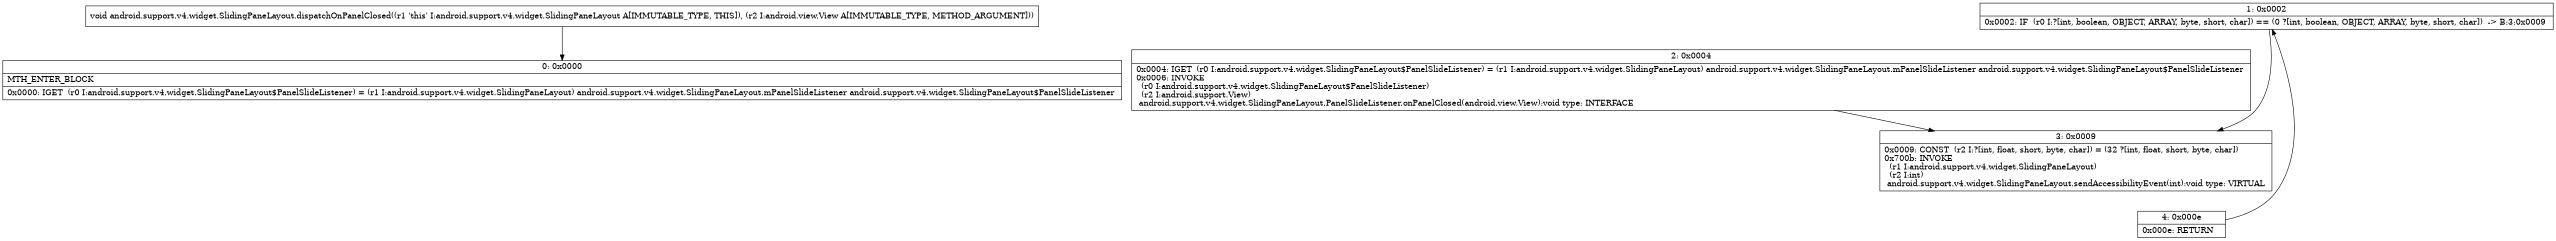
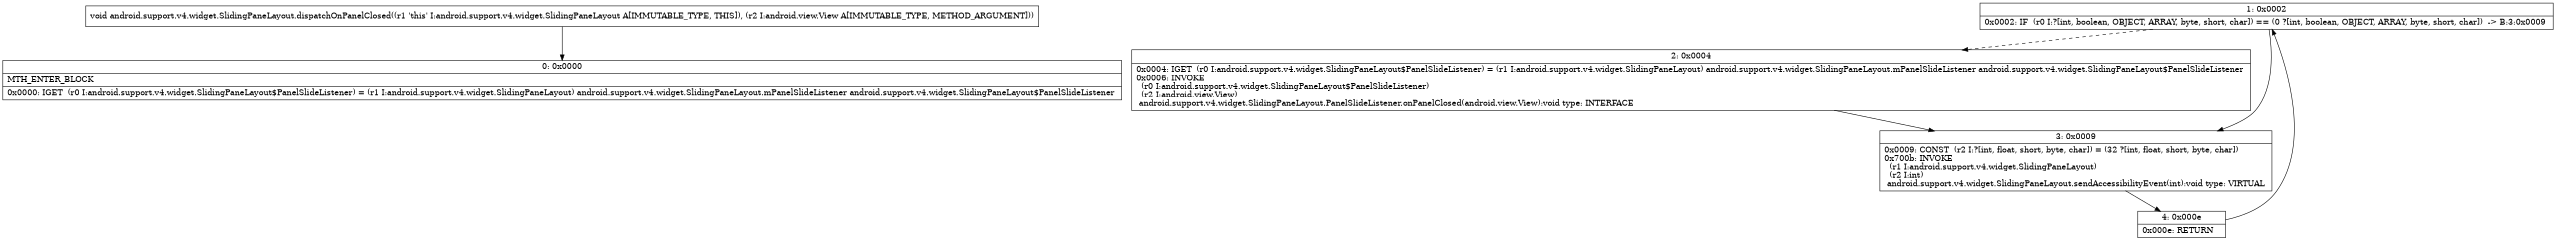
edge "1: 0x0002" -> "2: 0x0004": added
node "2: 0x0004": text "(r2 I:android.support.View)" -> "(r2 I:android.view.View)"
edge "3: 0x0009" -> "4: 0x000e": added
